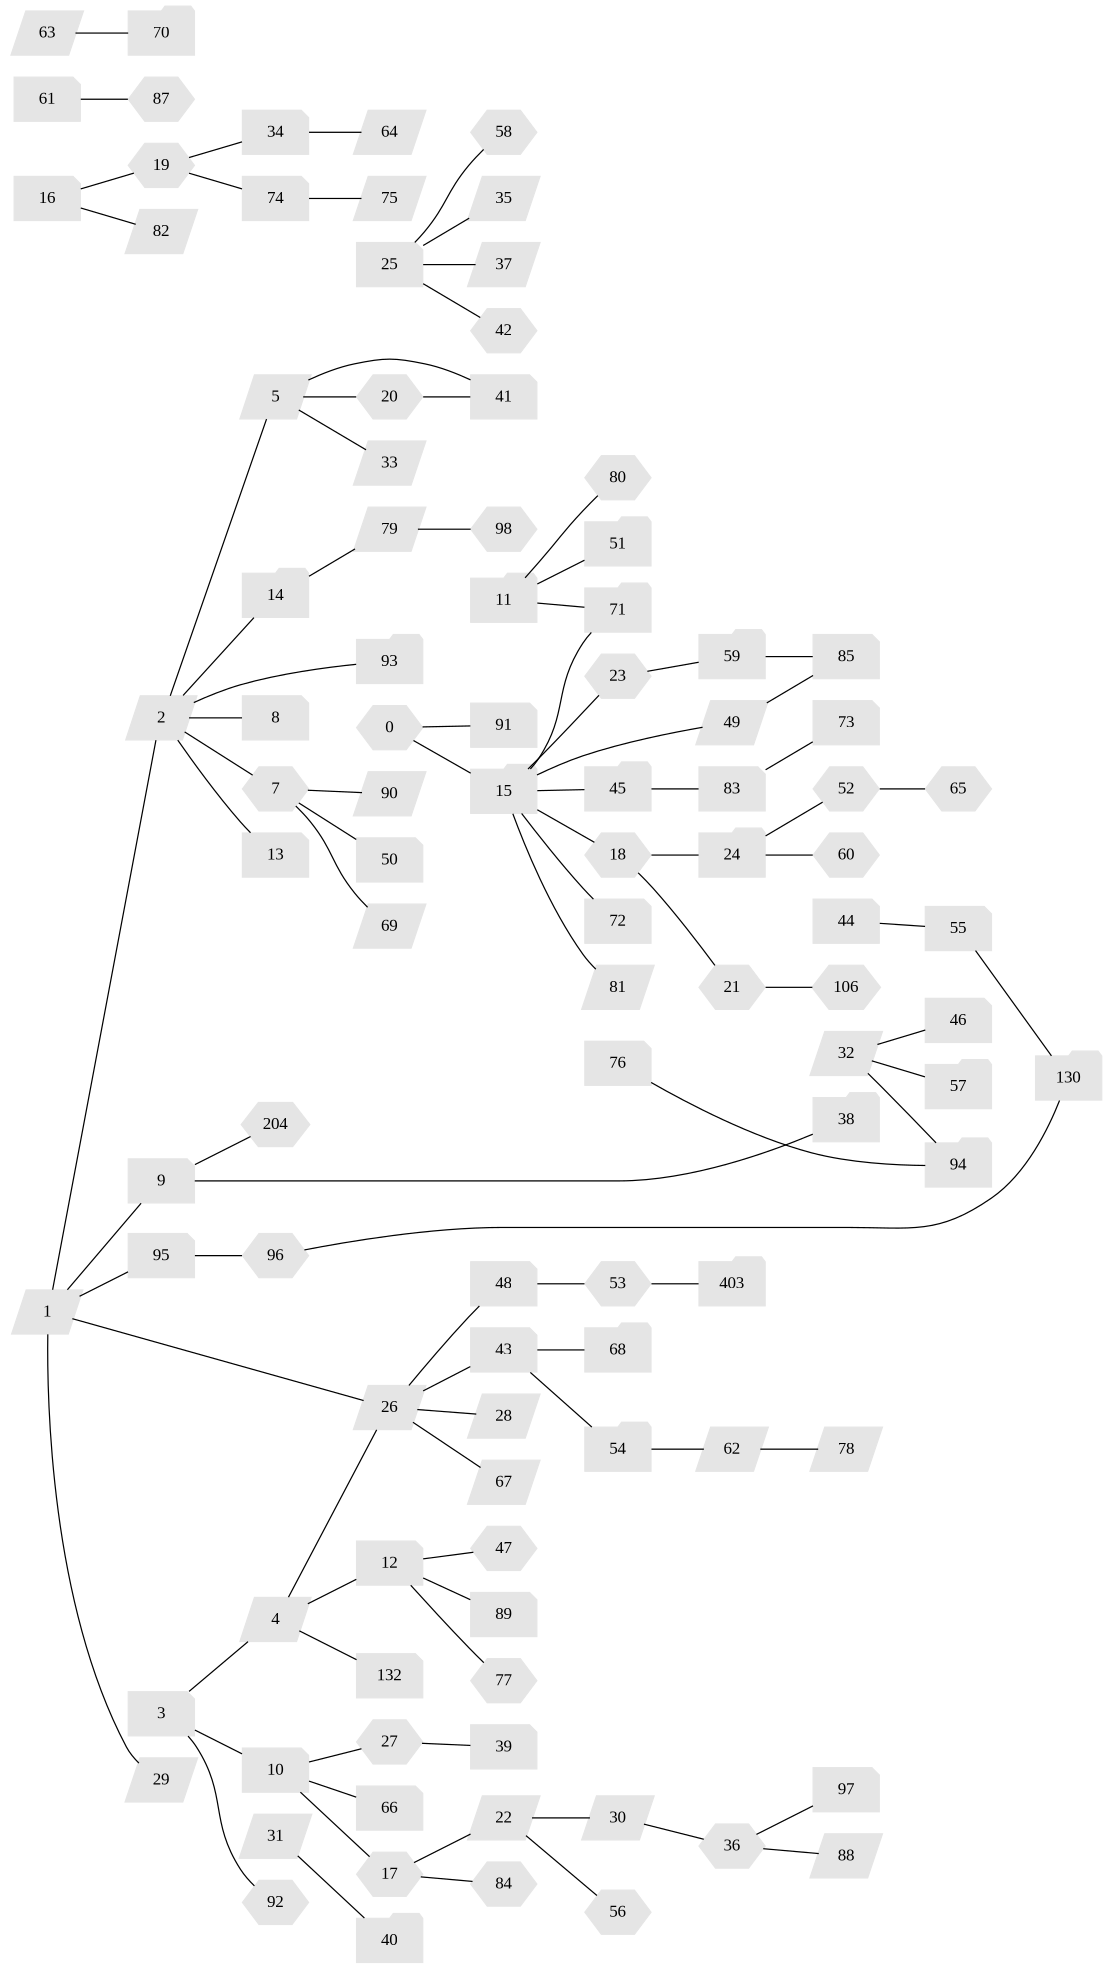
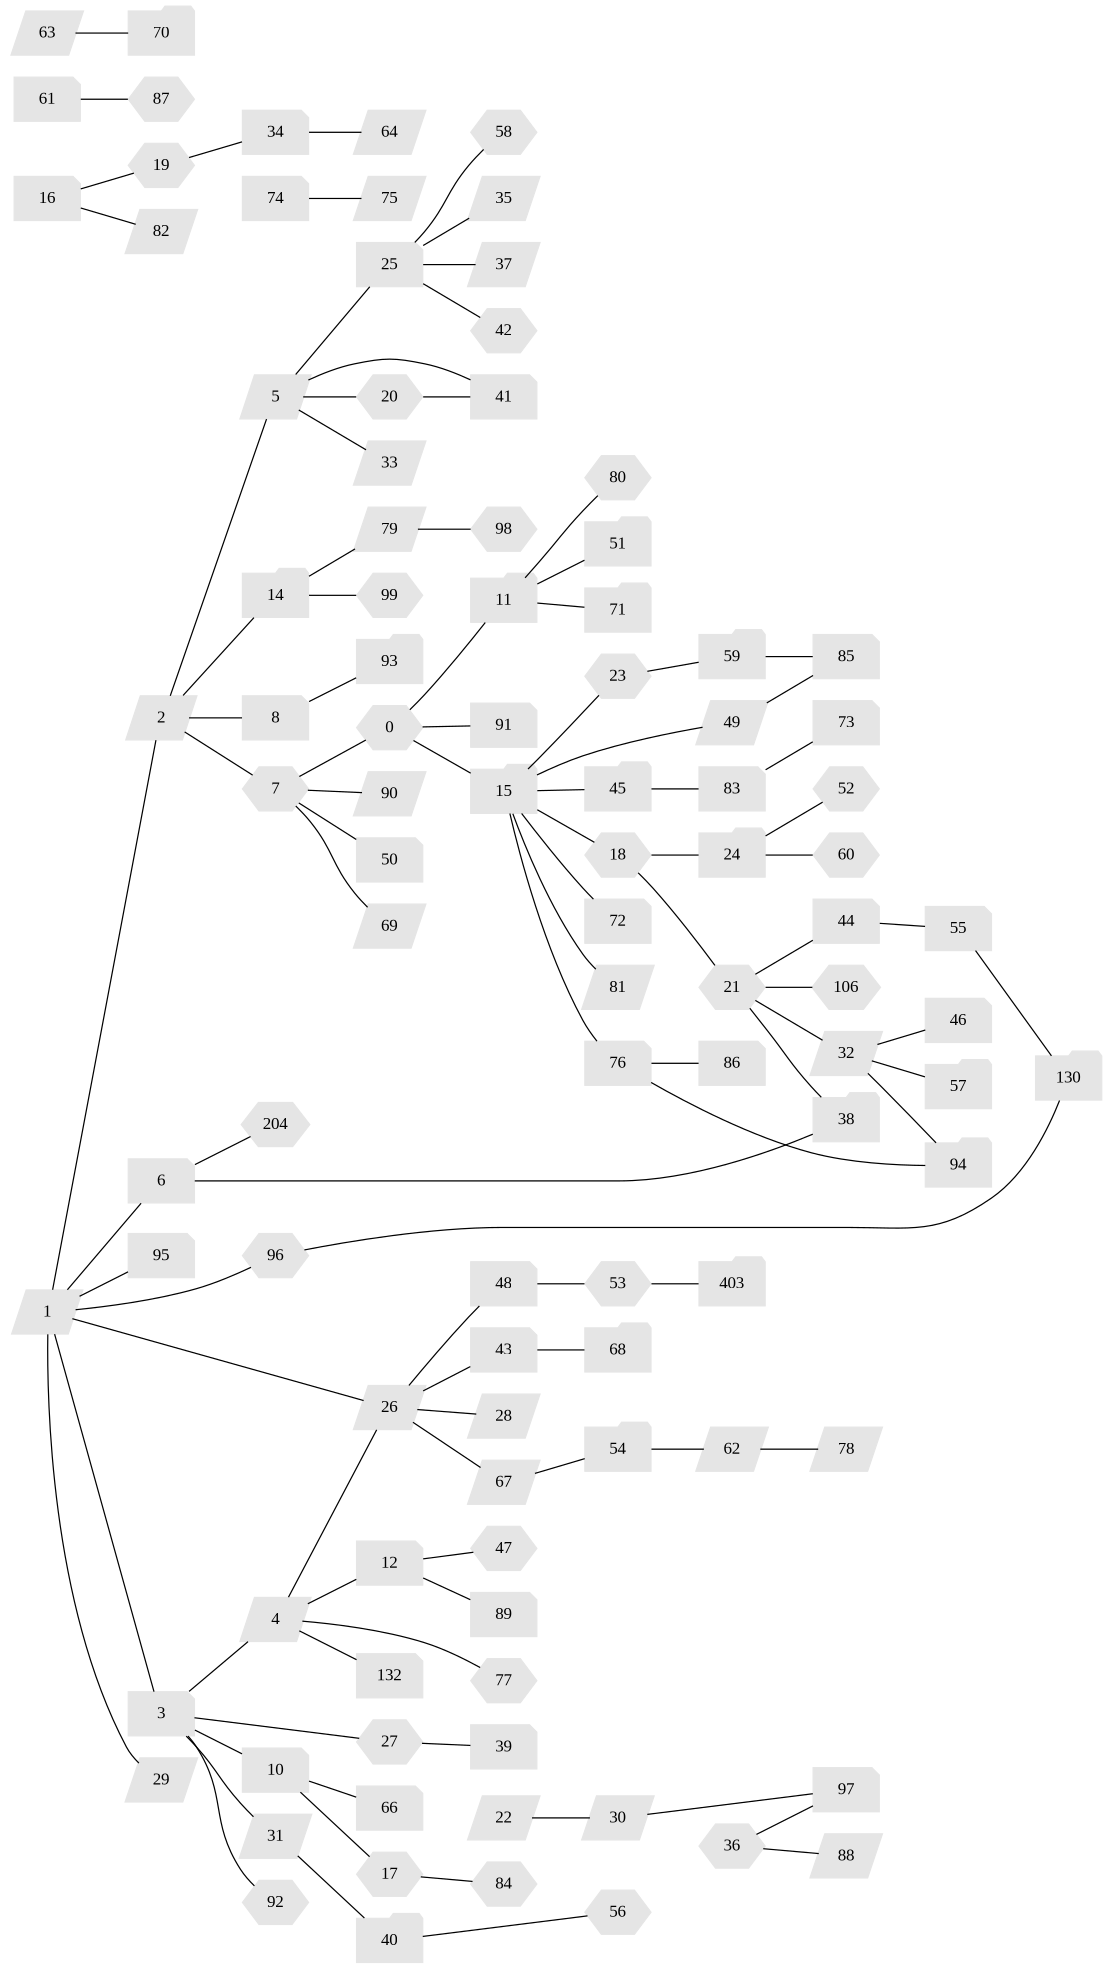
edge "19" -- "74": removed
edge "25" -- "5": added
node "99": added
edge "11" -- "0": added
edge "93" -- "2": now "93" -- "8"
edge "71" -- "15": now "76" -- "15"
edge "0" -- "7": added
node "65": removed
node "13": removed
edge "44" -- "21": added
edge "21" -- "32": added
edge "21" -- "38": added
node "86": added
node "9": label "9" -> "6"
edge "95" -- "96": now "1" -- "96"
edge "43" -- "54": now "67" -- "54"
edge "1" -- "3": added
edge "12" -- "77": now "4" -- "77"
edge "27" -- "10": now "27" -- "3"
edge "3" -- "31": added
edge "30" -- "36": now "30" -- "97"
edge "22" -- "17": removed
edge "22" -- "56": now "40" -- "56"
